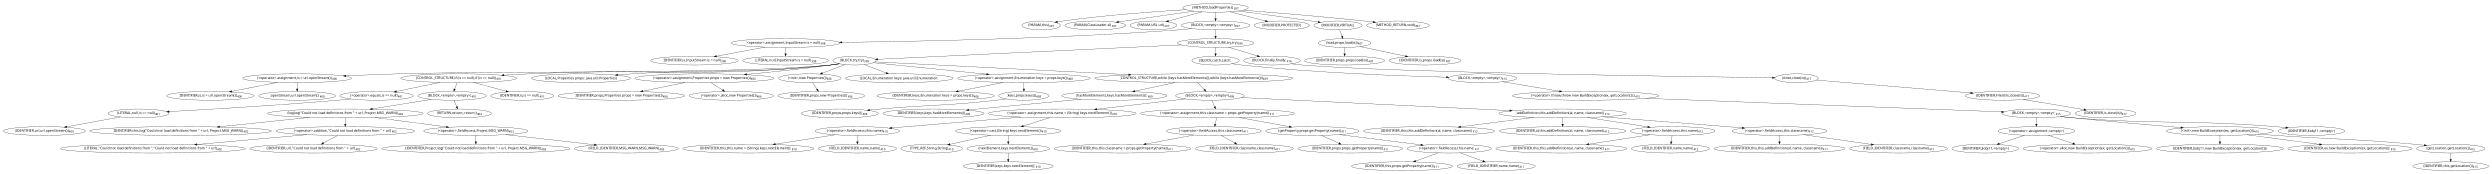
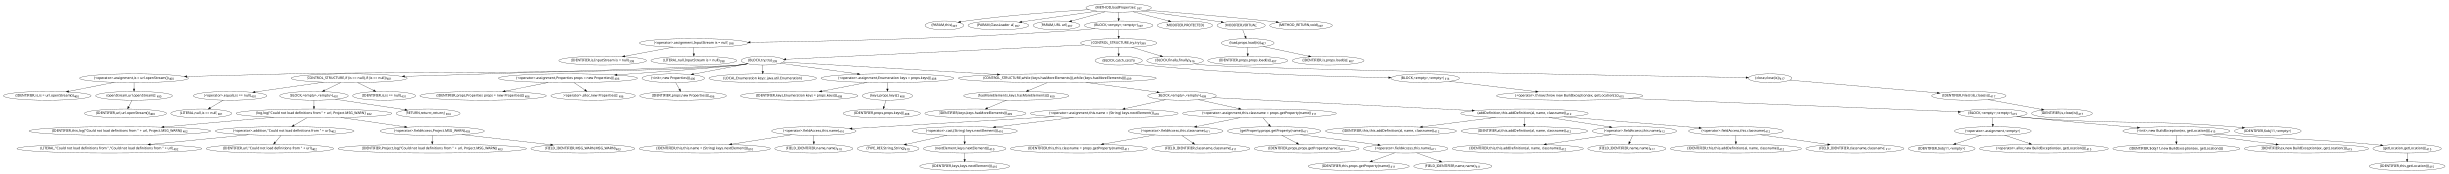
node "(LOCAL,Properties props: java.util.Properties)": removed
edge "(LITERAL,null,is == null)" -> "(IDENTIFIER,url,url.openStream())": now "(openStream,url.openStream())" -> "(IDENTIFIER,url,url.openStream())"
